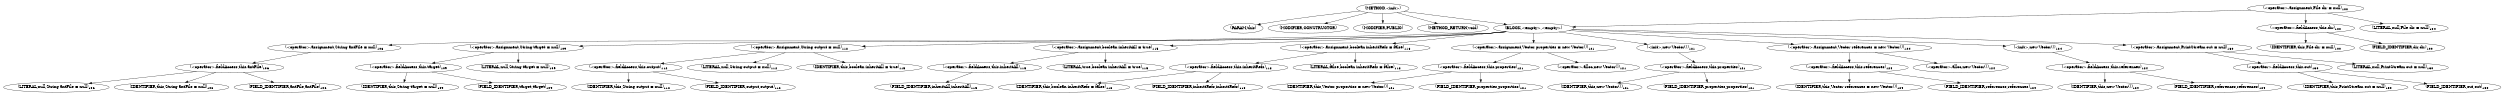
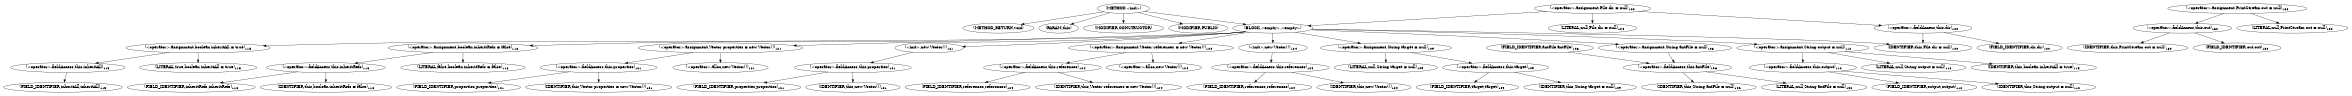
edge "(BLOCK,<empty>,<empty>)" -> "(<operator>.assignment,PrintStream out = null)": now "(BLOCK,<empty>,<empty>)" -> "(IDENTIFIER,this,File dir = null)"
edge "(<operator>.fieldAccess,this.antFile)" -> "(FIELD_IDENTIFIER,antFile,antFile)": reversed
